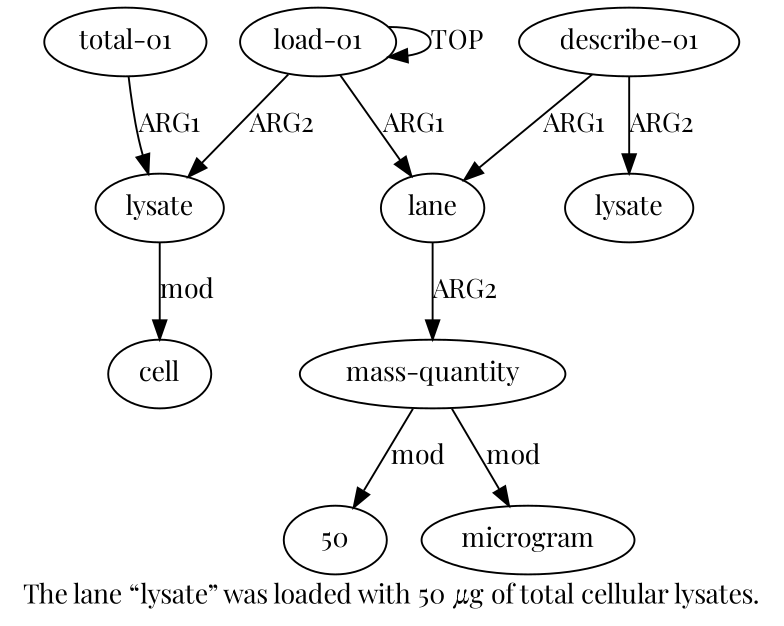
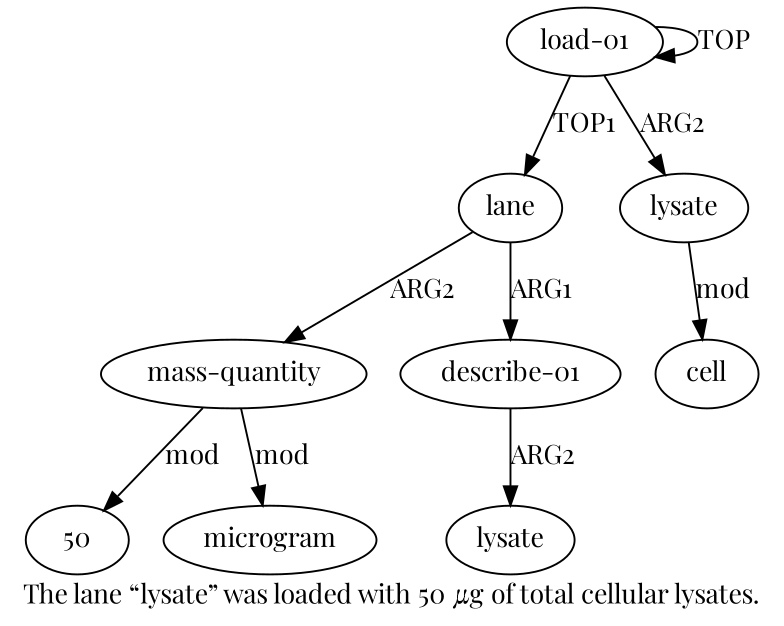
node "total-01": removed
edge "describe-01" -> "lane": reversed
edge "load-01" -> "lane": label "ARG1" -> "TOP1"
